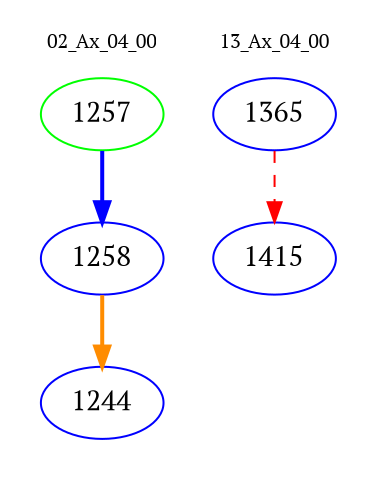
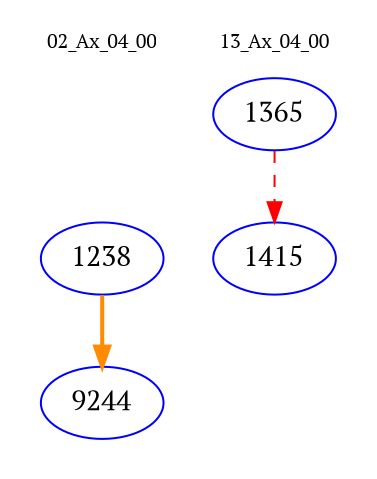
node "1257": removed
node "1258": label "1258" -> "1238"
node "1244": label "1244" -> "9244"
